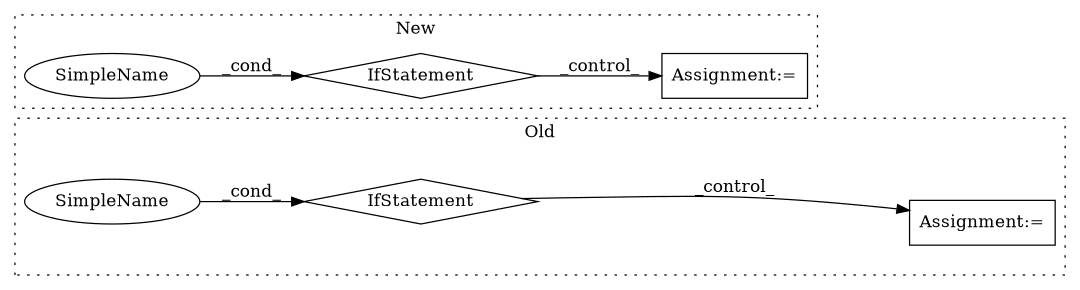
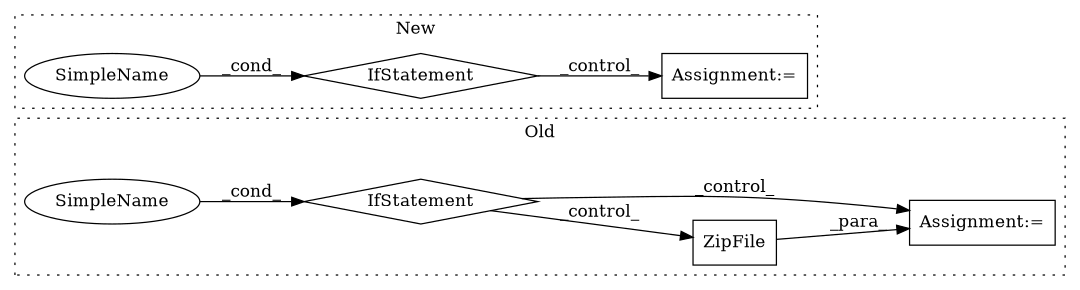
node "ZipFile": added
